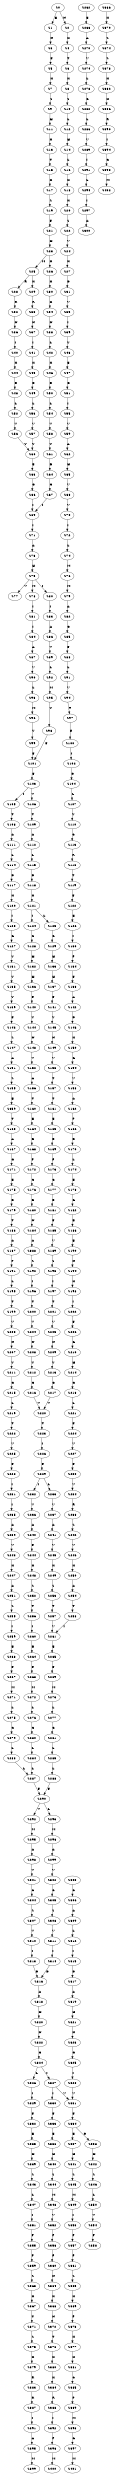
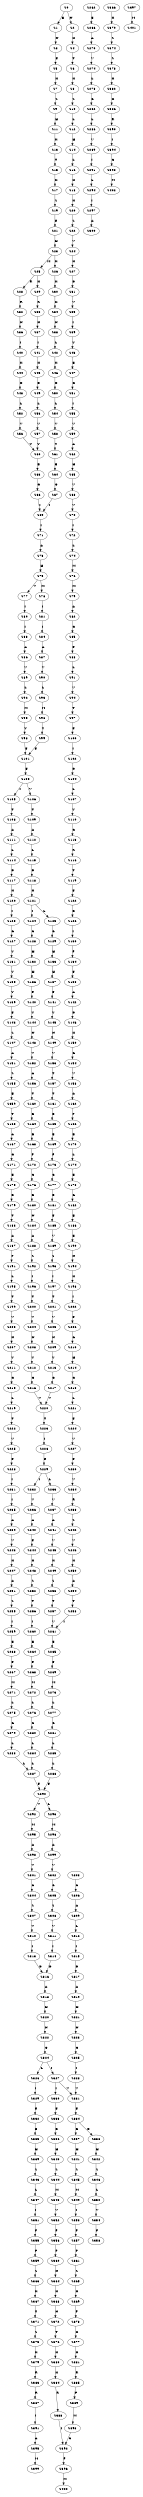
edge "S75" -> "S80": now "S77" -> "S80"
node "S888": label "S888" -> "S188"
edge "S381" -> "S385": label "C" -> "R"
edge "S393" -> "S397": now "S393" -> "S392"
